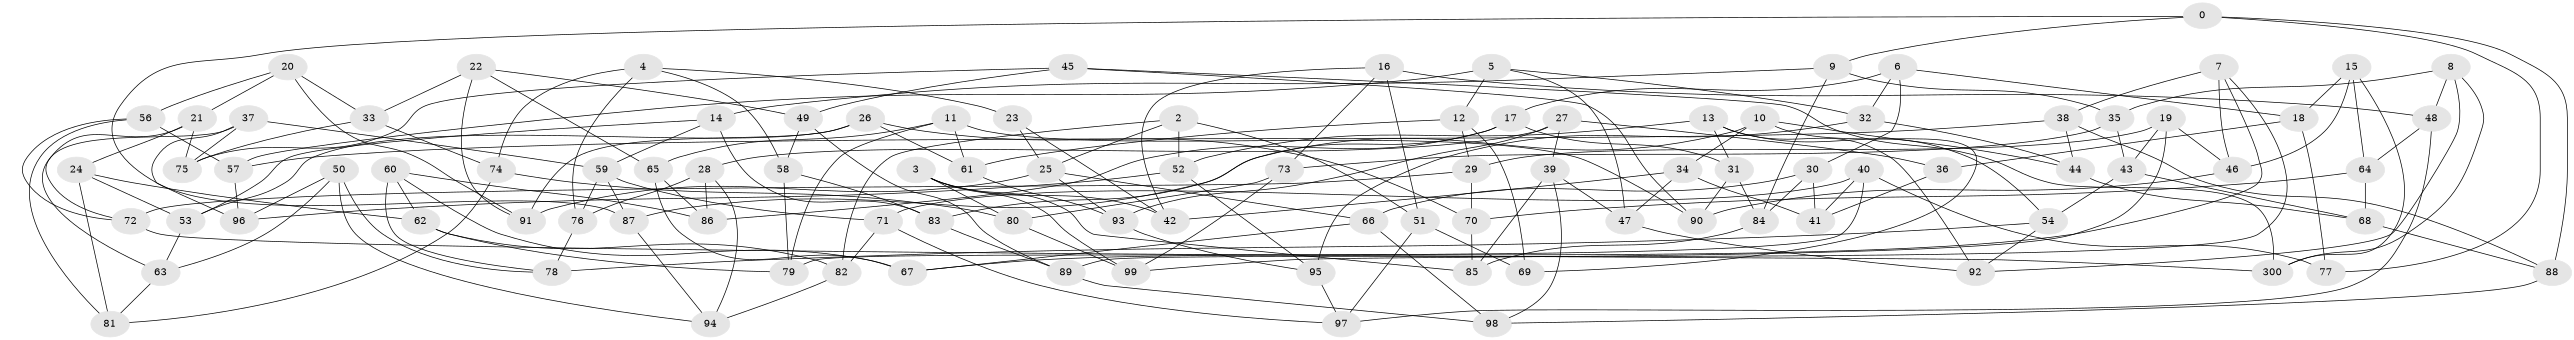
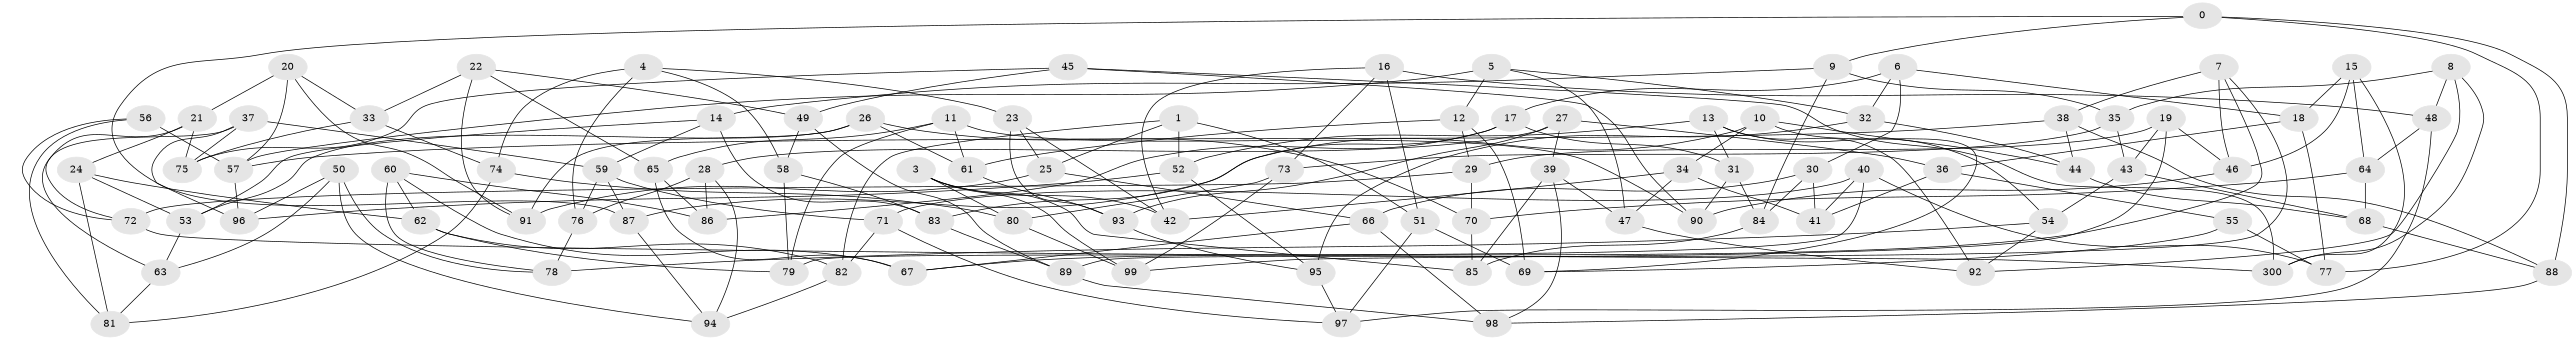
edge "20" -- "56": now "20" -- "57"
node "2": label "2" -> "1"
edge "25" -- "93": now "23" -- "93"
node "55": added
